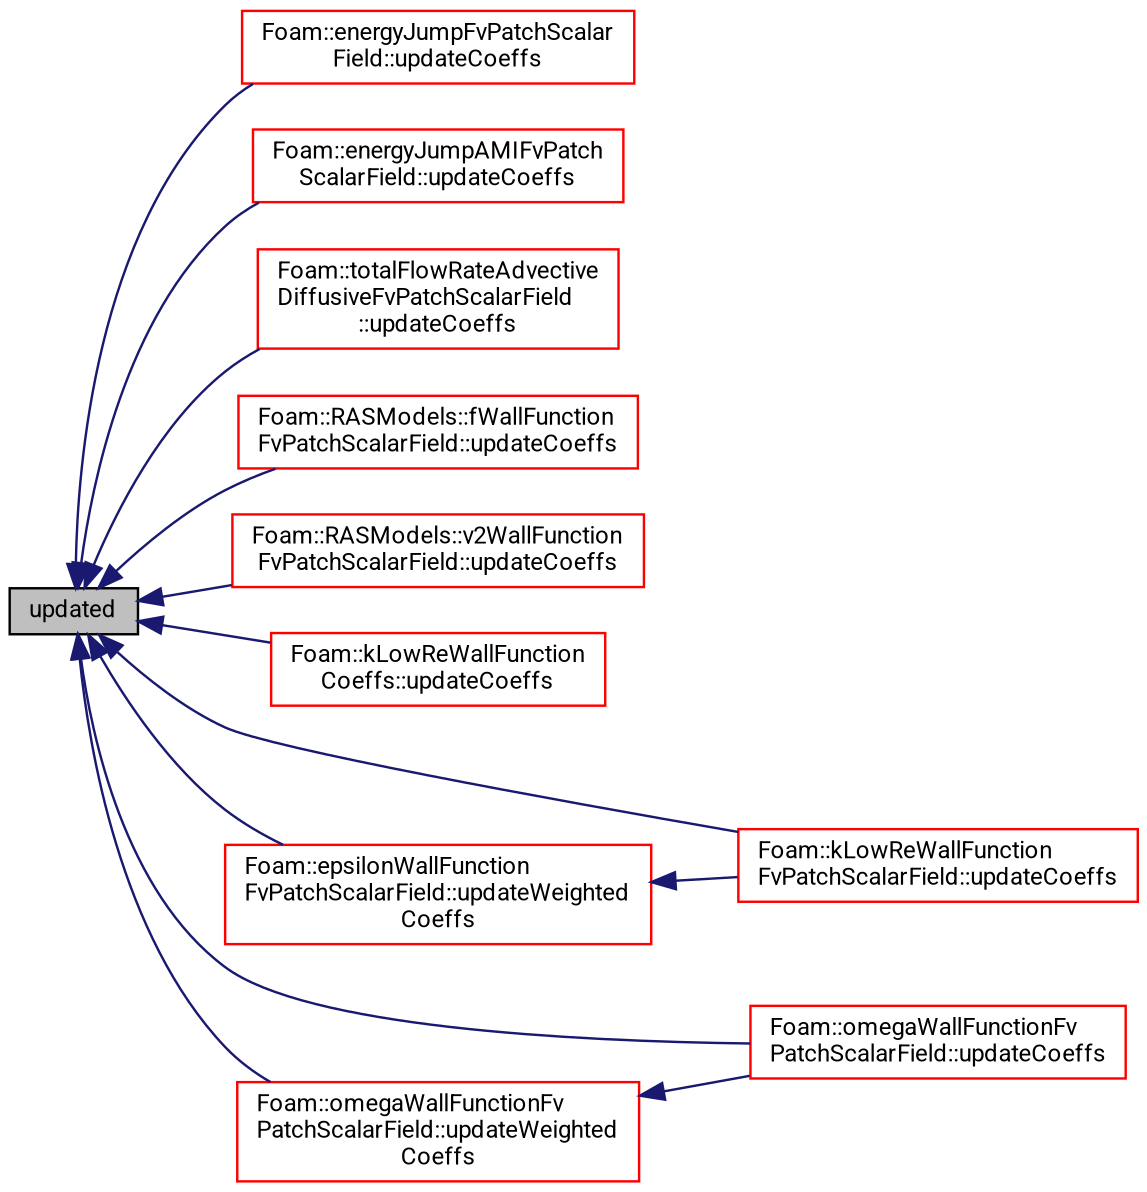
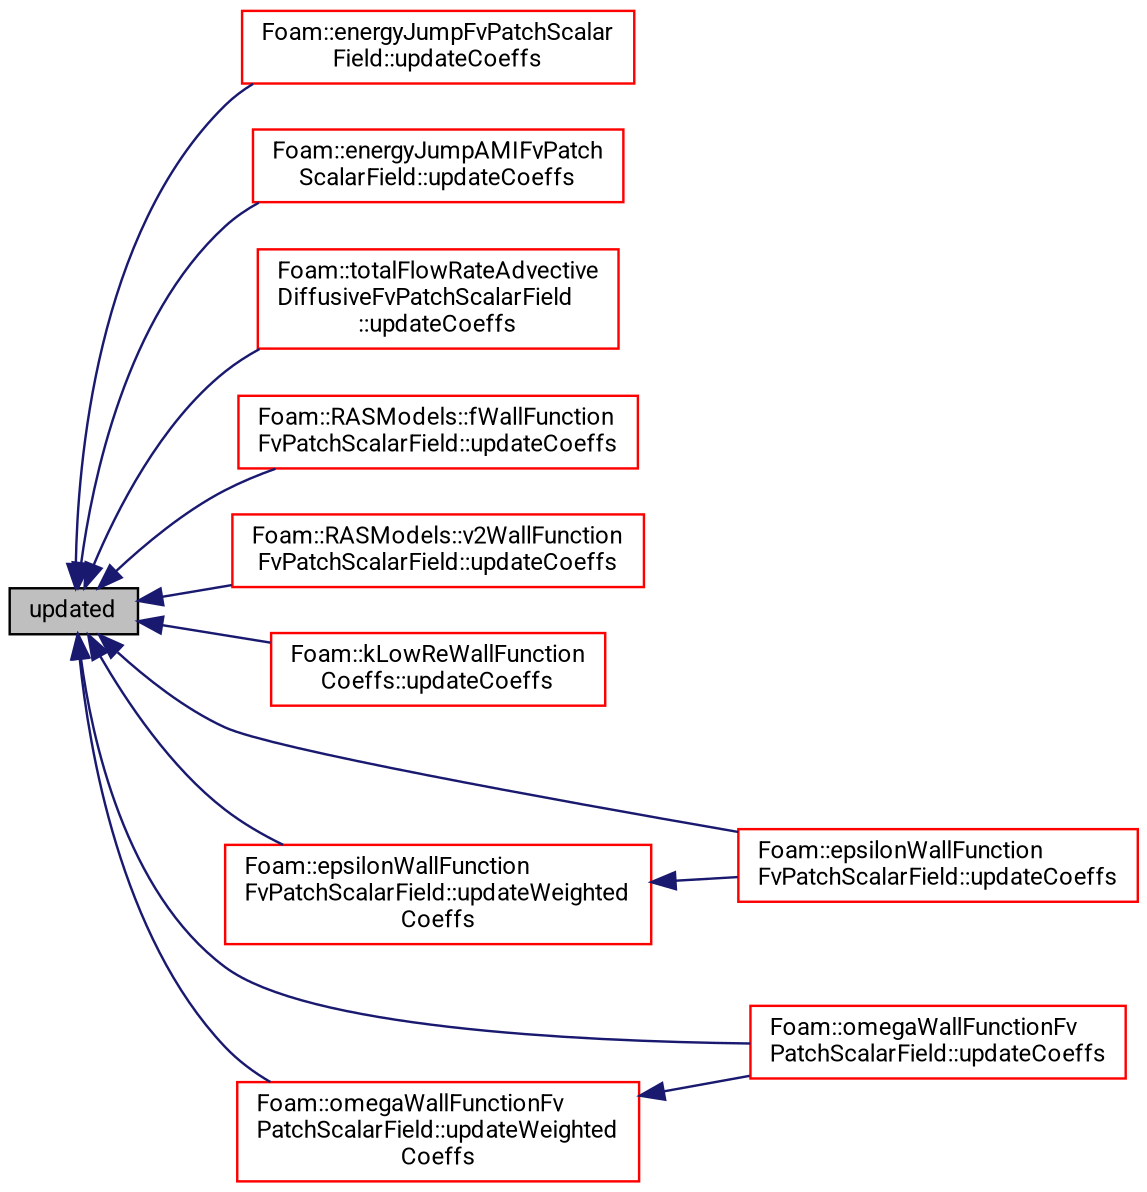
node "Foam::kLowReWallFunction FvPatchScalarField::updateCoeffs": label "Foam::kLowReWallFunction FvPatchScalarField::updateCoeffs" -> "Foam::epsilonWallFunction FvPatchScalarField::updateCoeffs"
